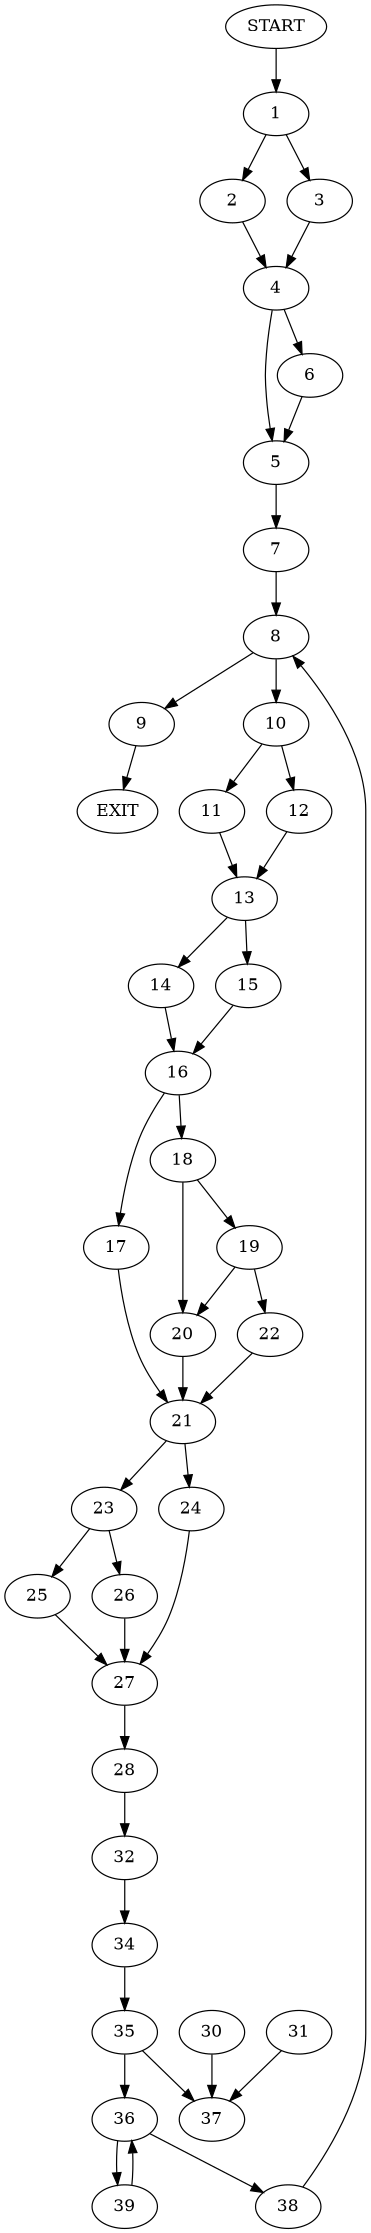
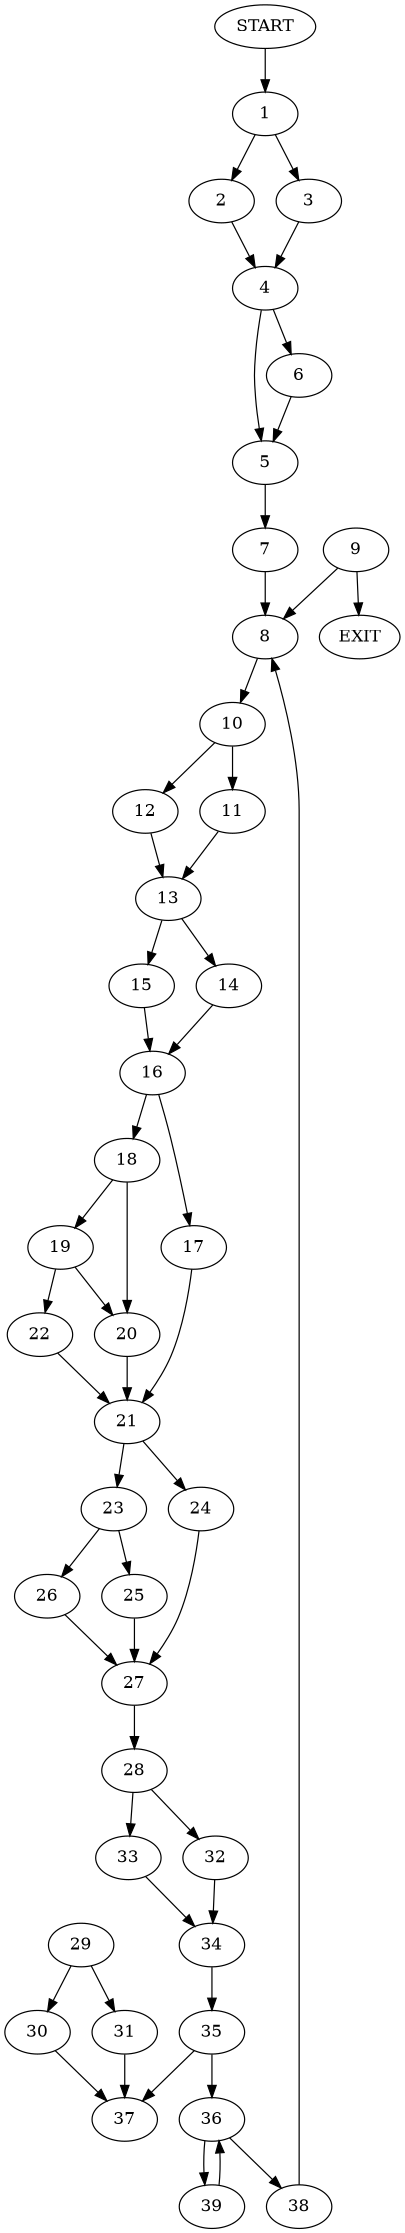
edge "8" -> "9": reversed
node "33": added
node "29": added
